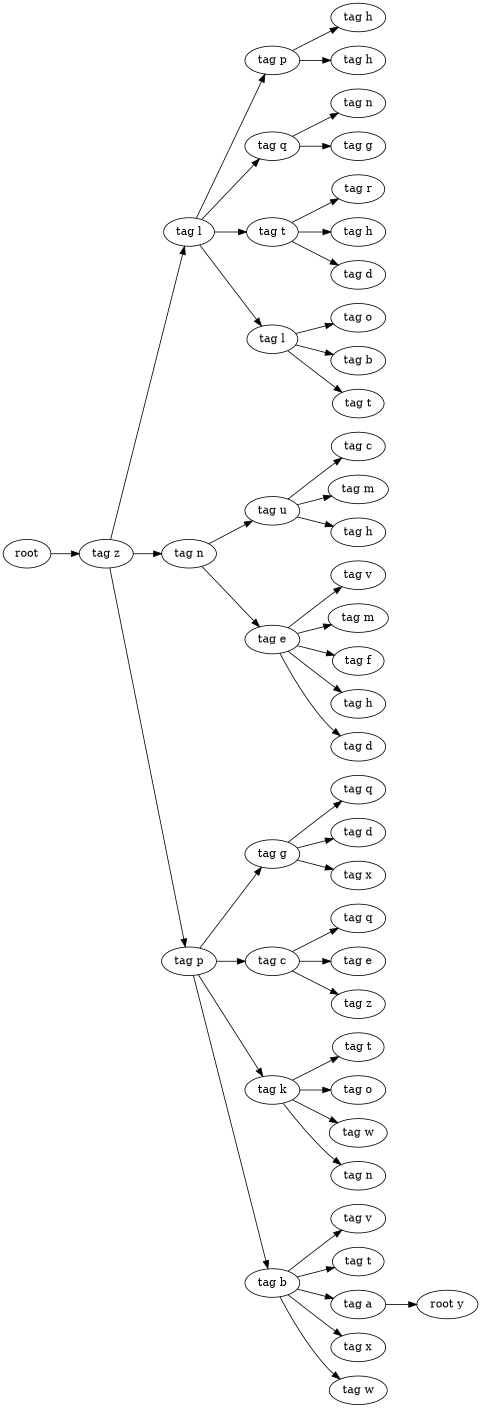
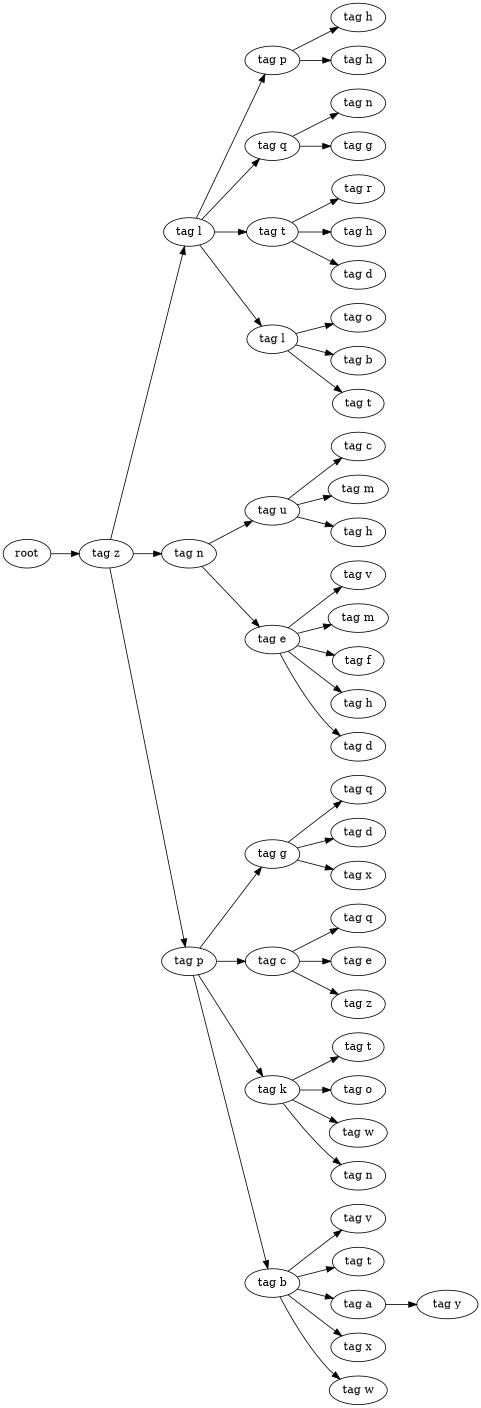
node "root y": label "root y" -> "tag y"
